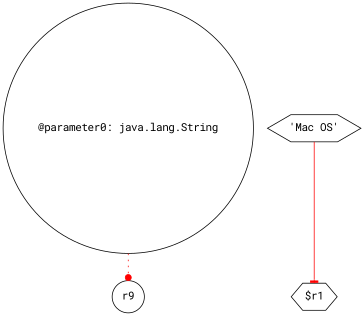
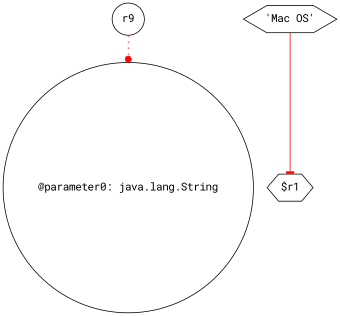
edge "@parameter0: java.lang.String" -> "r9": reversed
